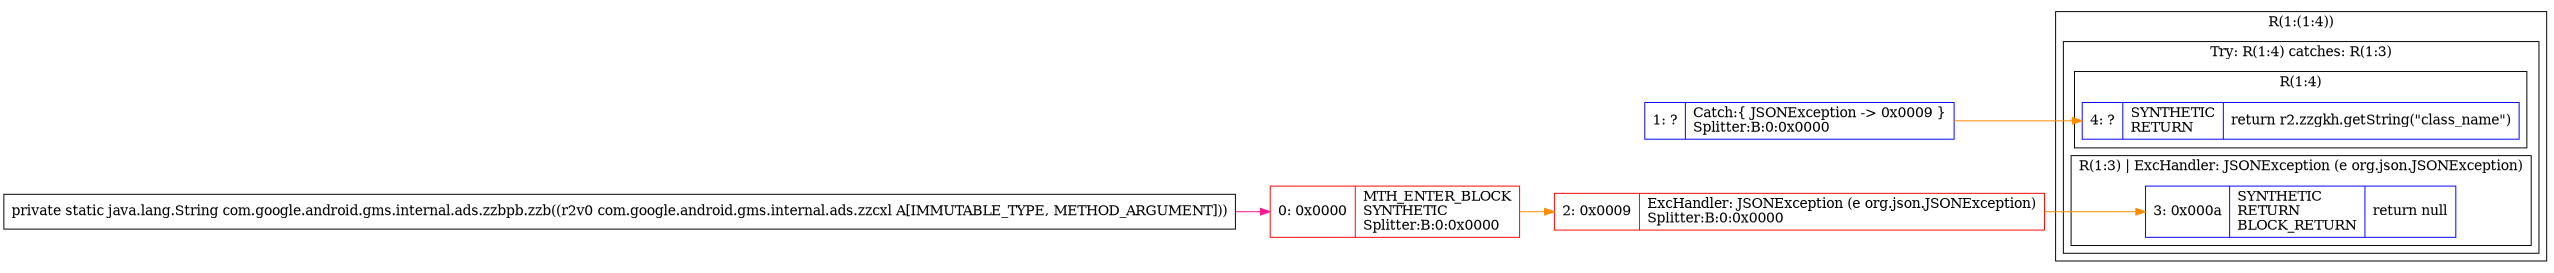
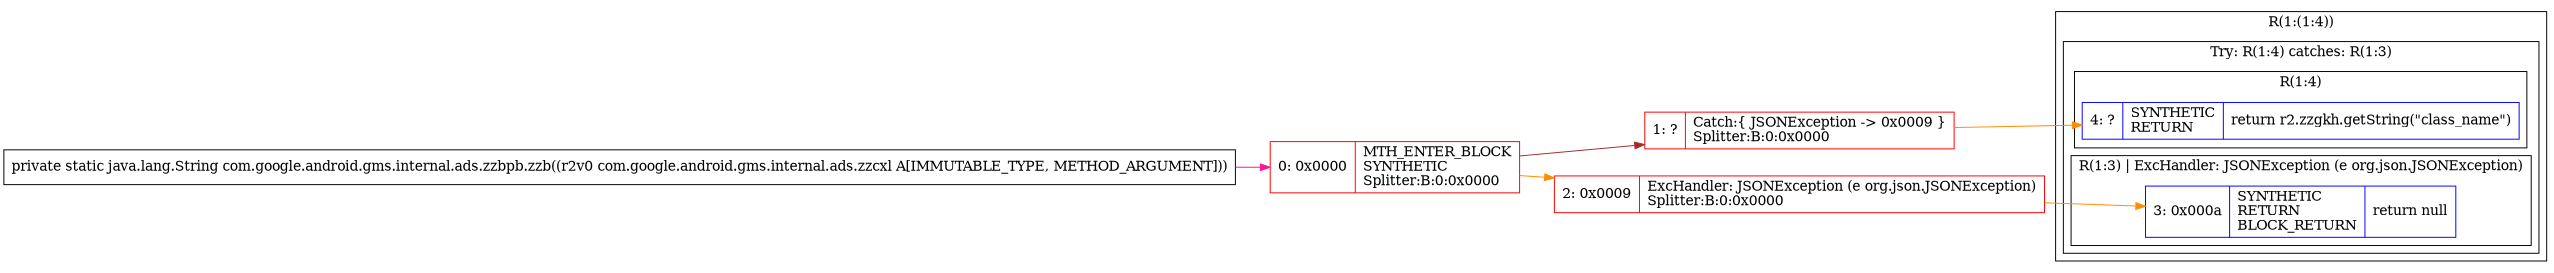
node "1: ?": color blue -> red
edge "0: 0x0000" -> "1: ?": added
